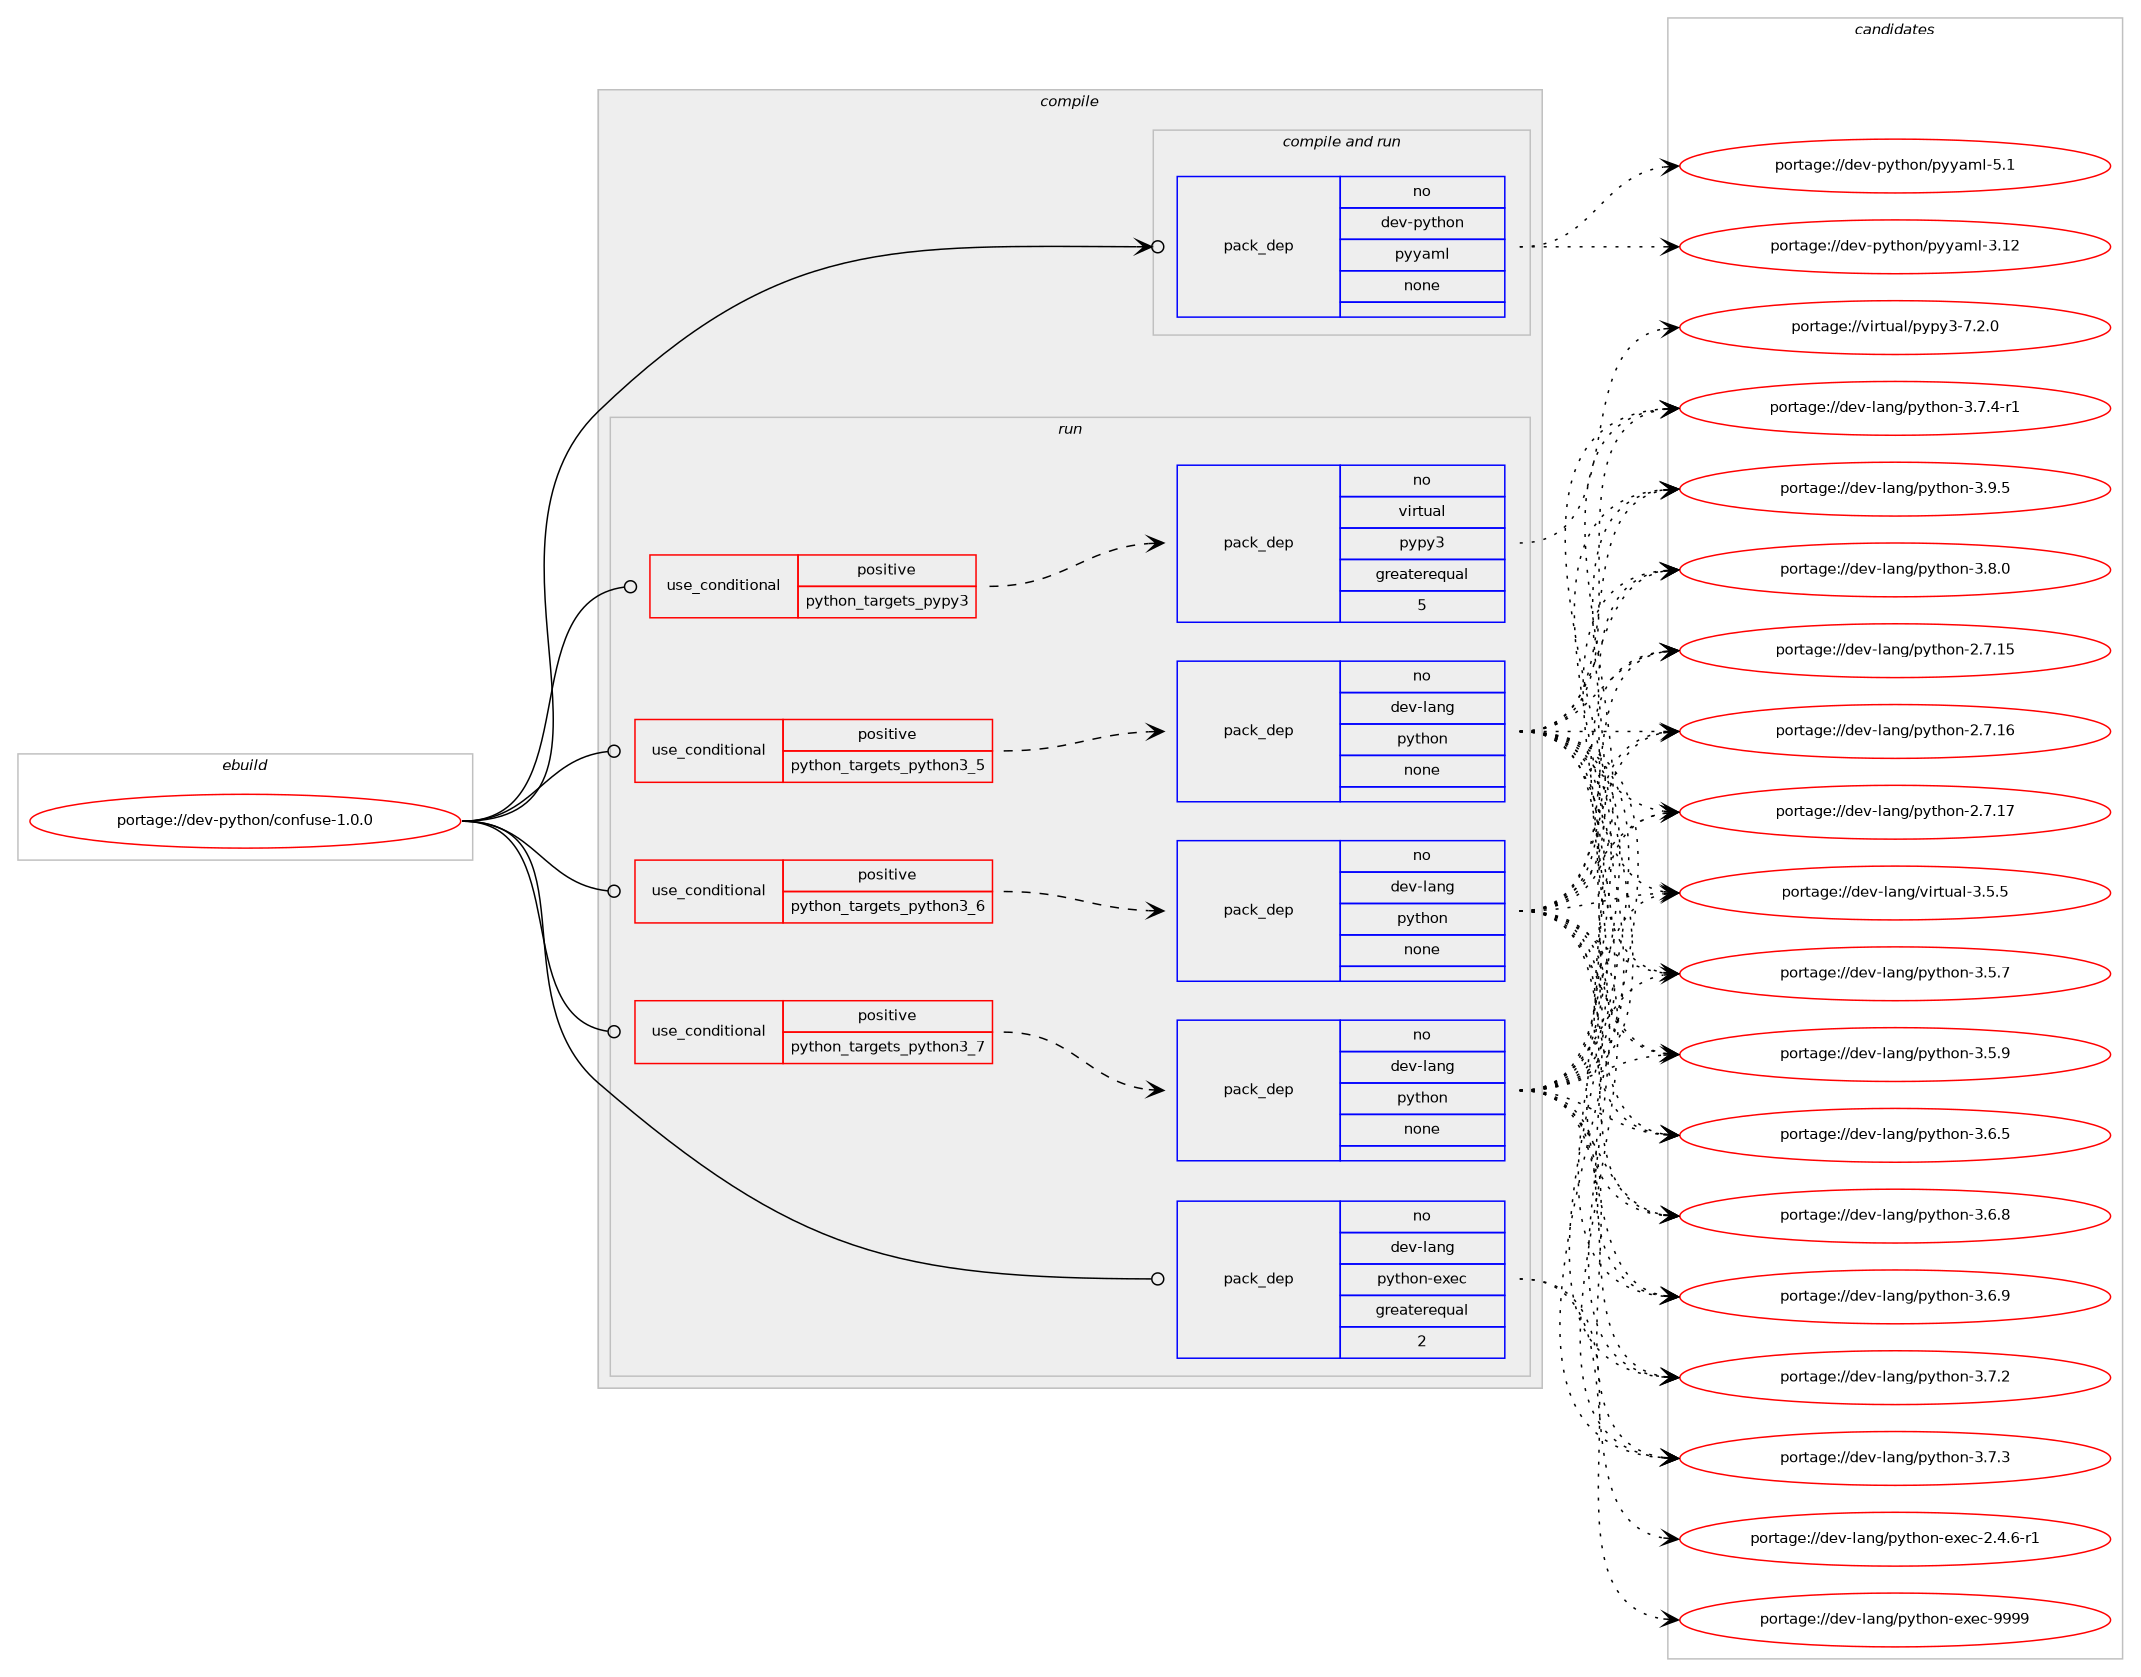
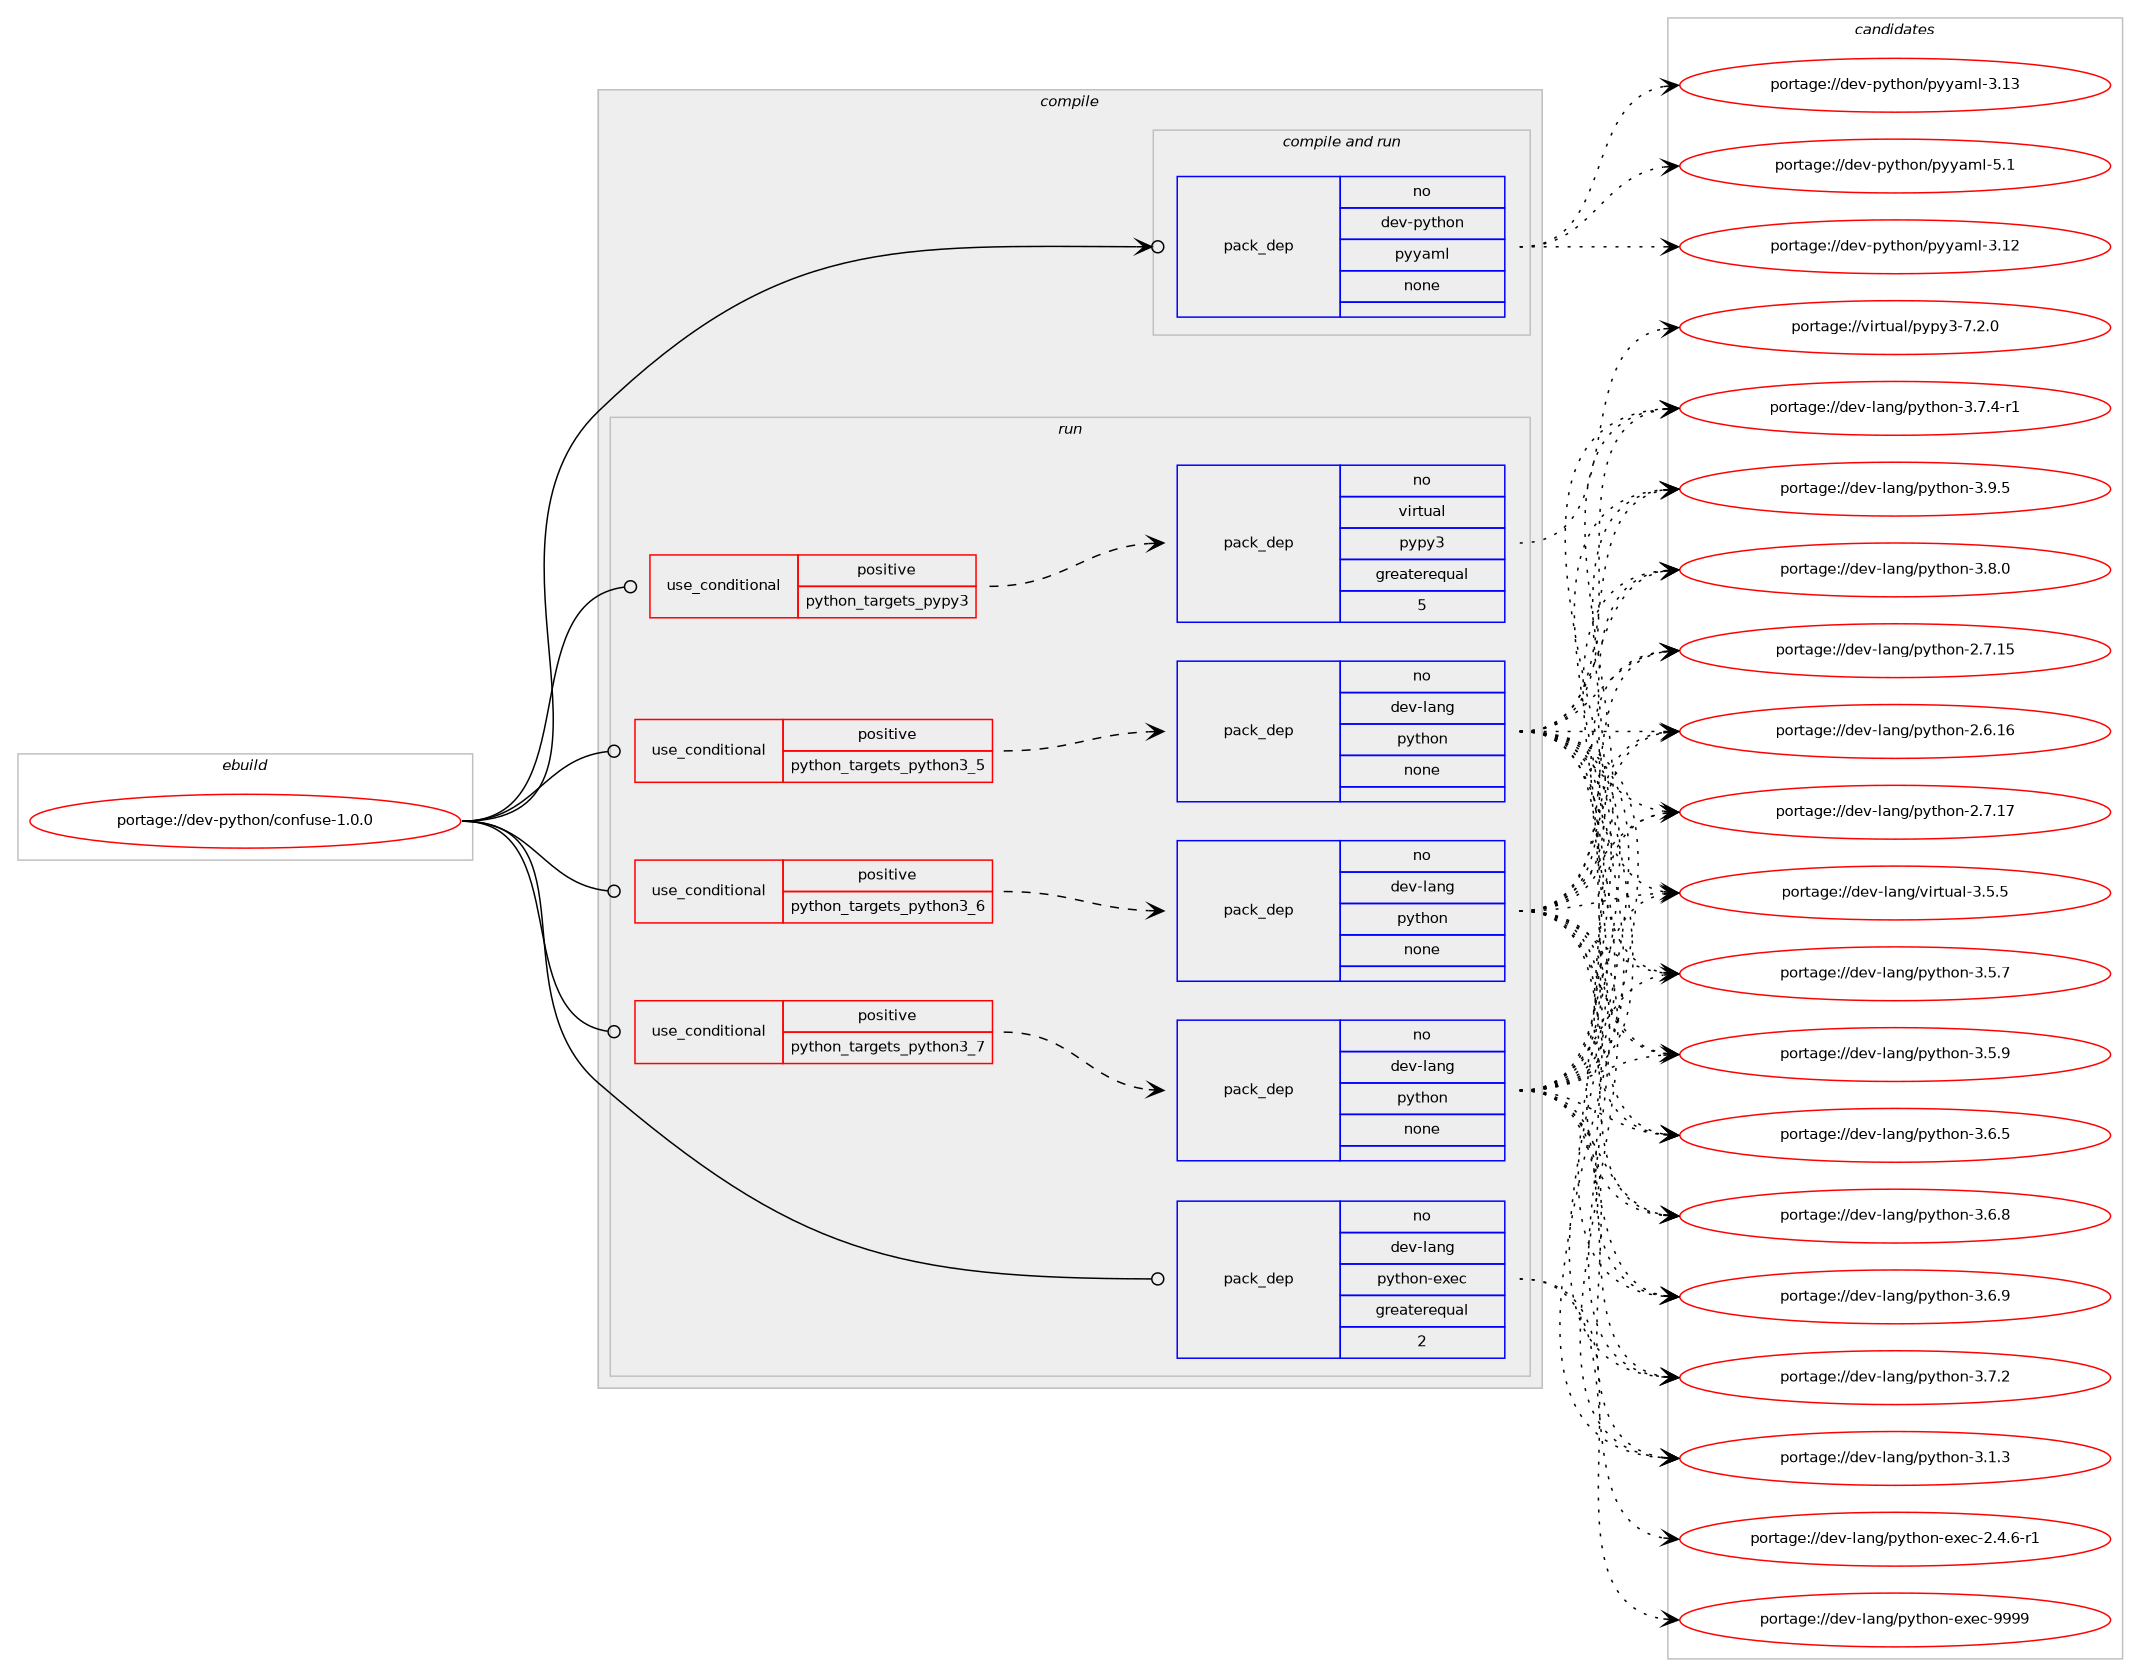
node "portage://dev-python/pyyaml-3.13": added
node "portage://dev-lang/python-2.7.16": label "portage://dev-lang/python-2.7.16" -> "portage://dev-lang/python-2.6.16"
node "portage://dev-lang/python-3.7.3": label "portage://dev-lang/python-3.7.3" -> "portage://dev-lang/python-3.1.3"
